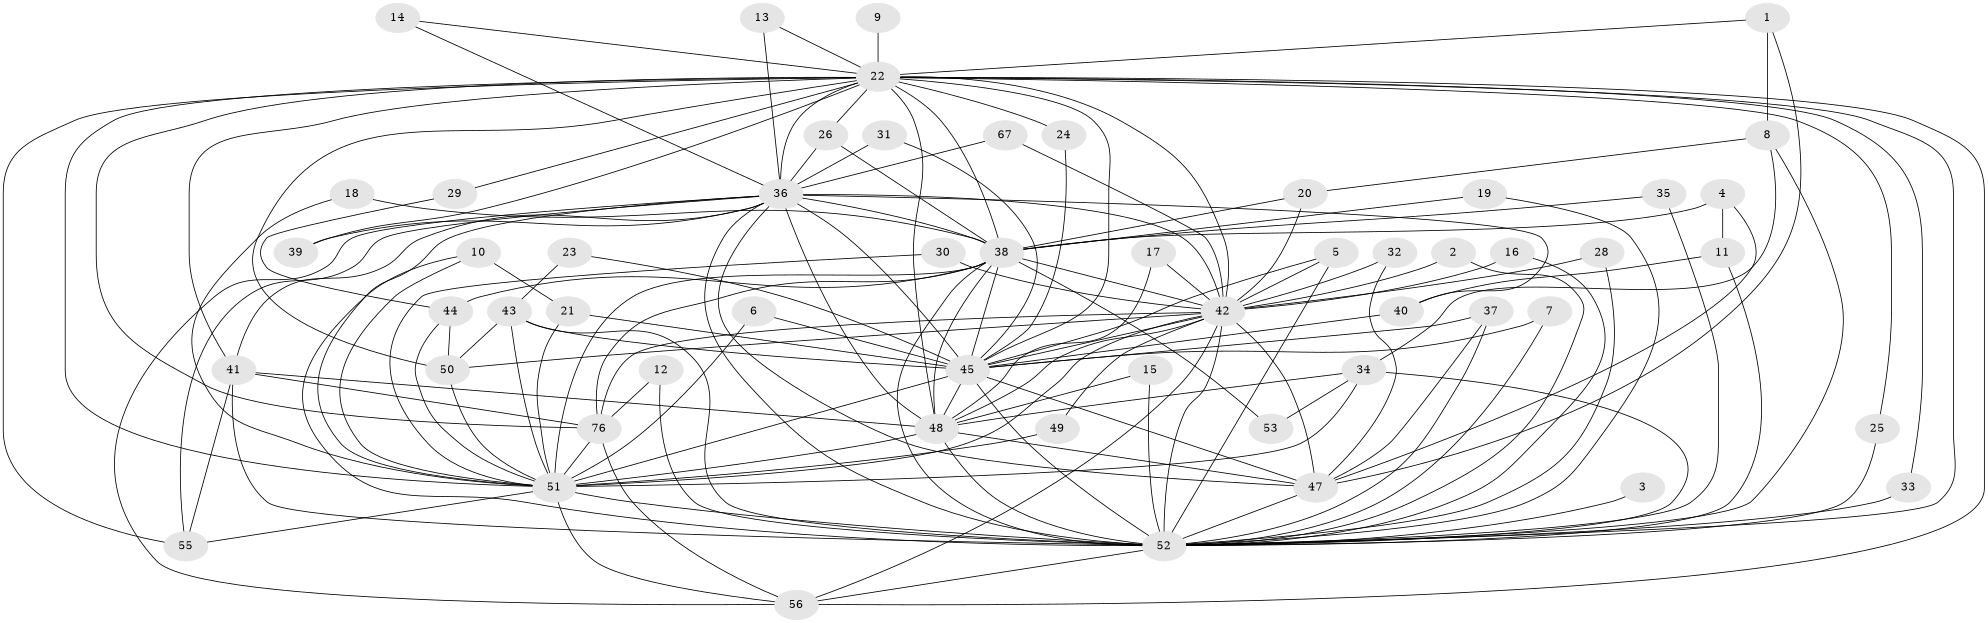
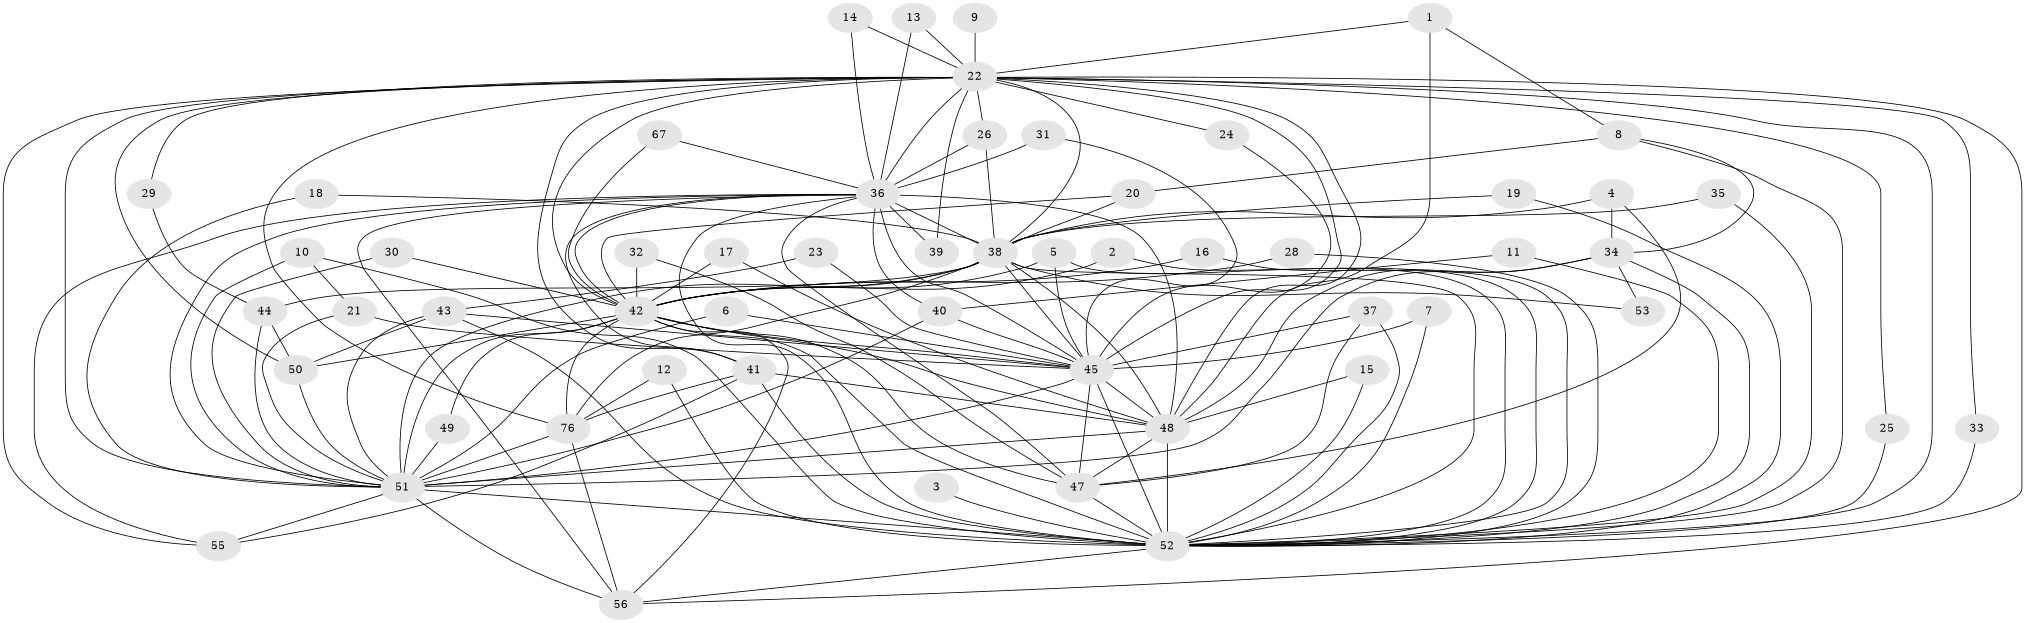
edge "4" -- "11": now "4" -- "34"
edge "1" -- "47": now "1" -- "48"
edge "40" -- "51": added
